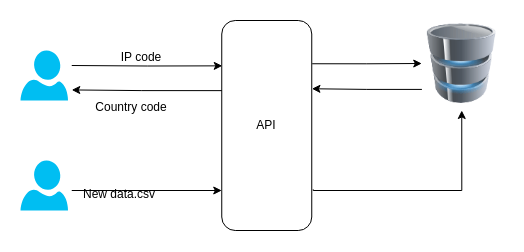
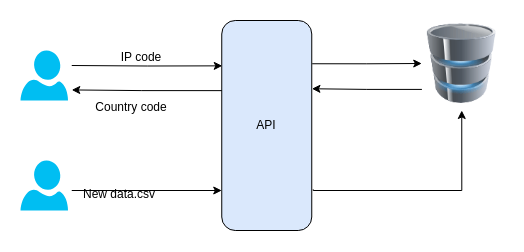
node "API": fillcolor #ffffff -> #dae8fc
